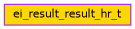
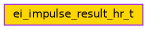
node "ei_result_result_hr_t": label "ei_result_result_hr_t" -> "ei_impulse_result_hr_t"
